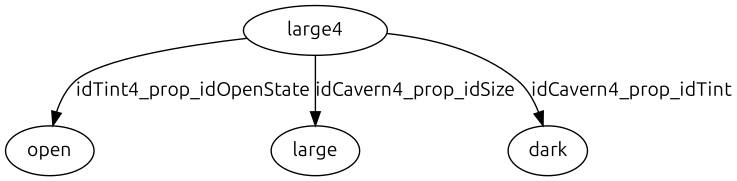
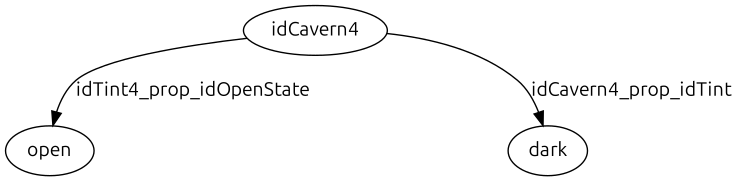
node "large4": label "large4" -> "idCavern4"
node "large": removed
